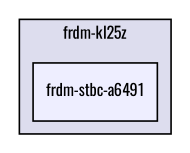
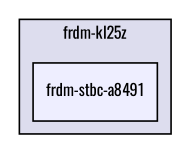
node "frdm-stbc-a6491": label "frdm-stbc-a6491" -> "frdm-stbc-a8491"
